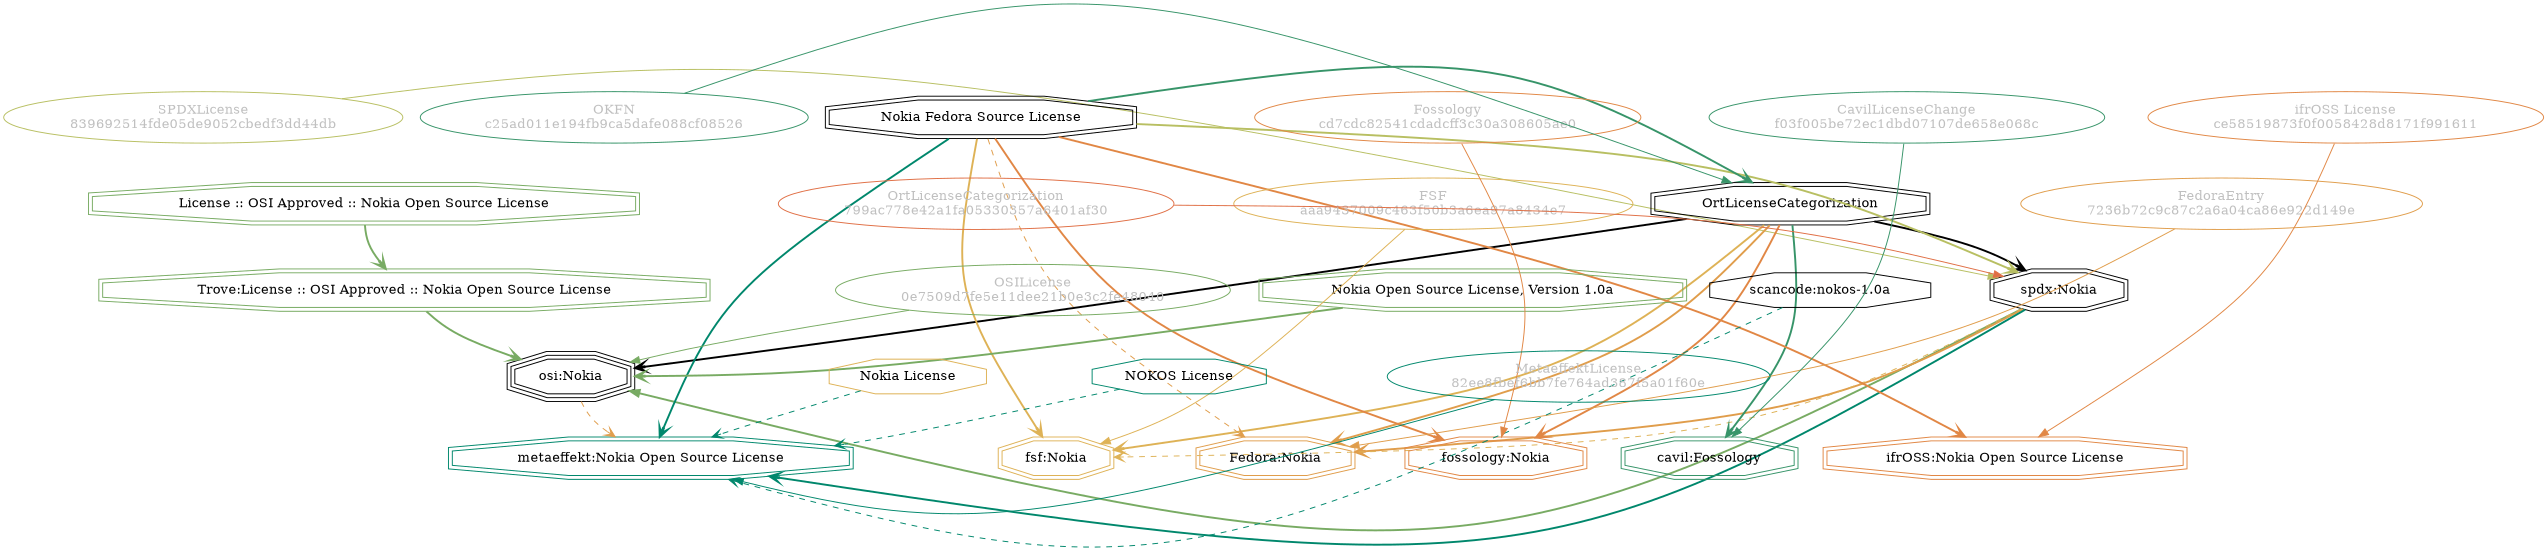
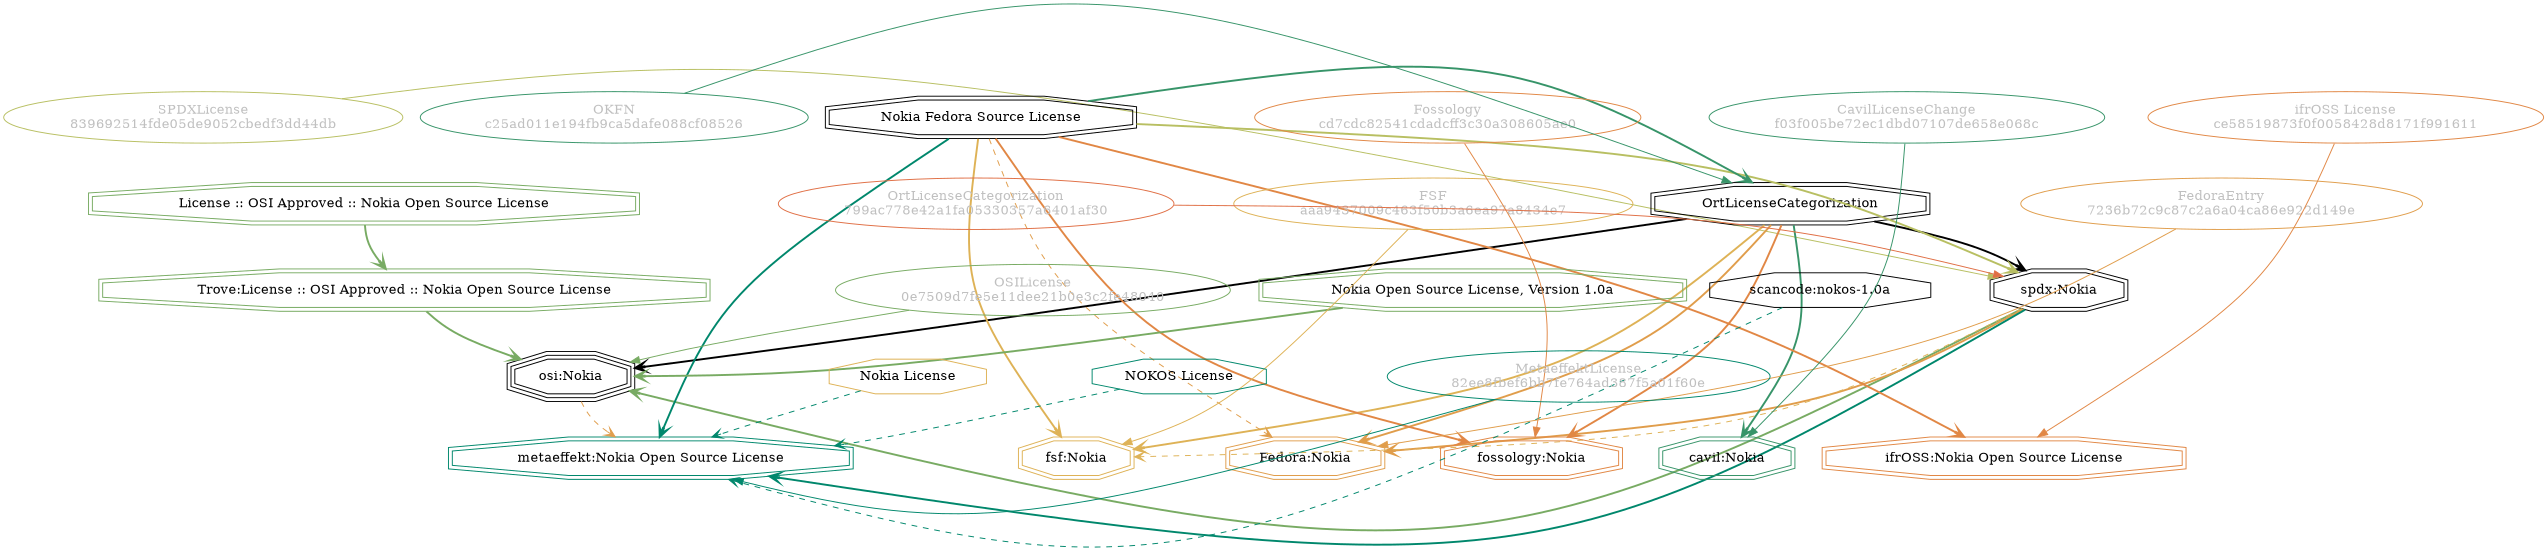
node "cavil:Fossology": label "cavil:Fossology" -> "cavil:Nokia"
edge "spdx:Nokia" -> "osi:Nokia": arrowhead normal -> vee
